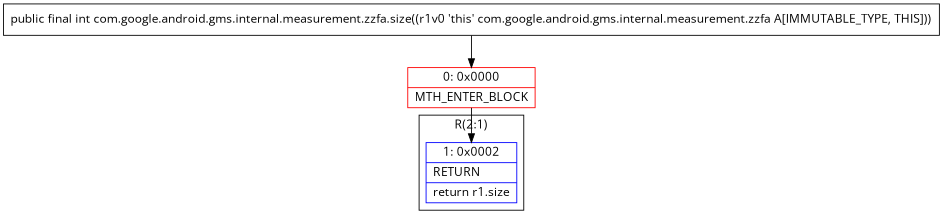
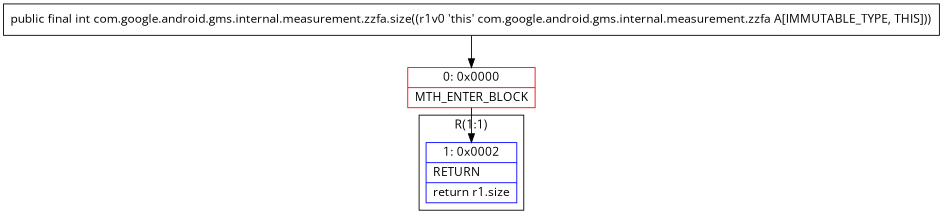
cluster "R(2:1)": label "R(2:1)" -> "R(1:1)"
